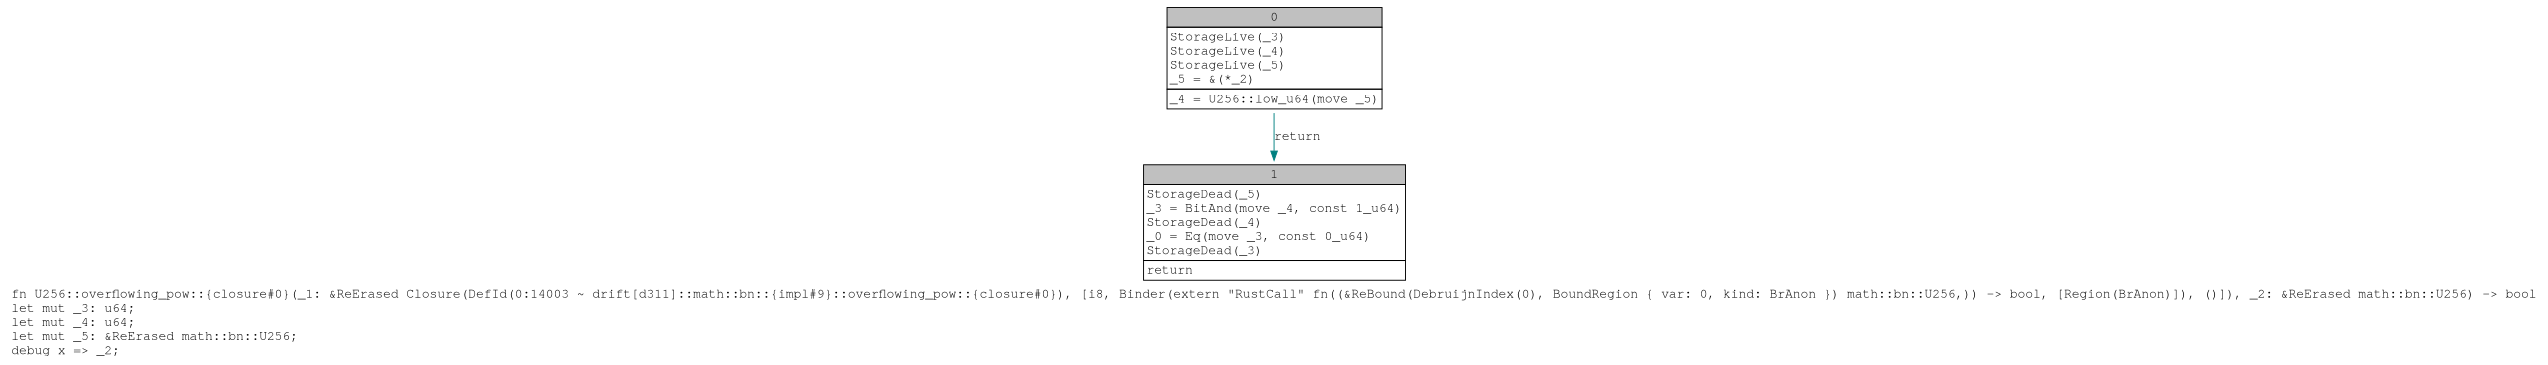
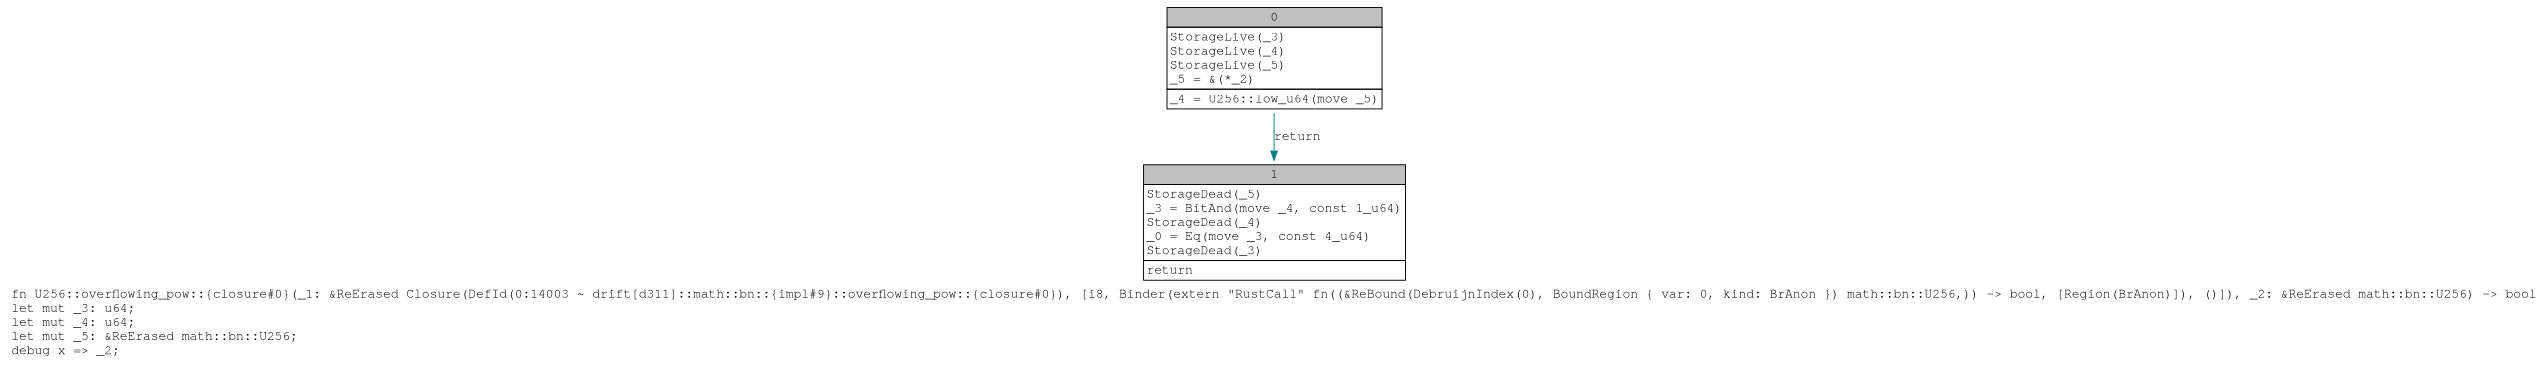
node "1": text "_0 = Eq(move _3, const 0_u64)" -> "_0 = Eq(move _3, const 4_u64)"
